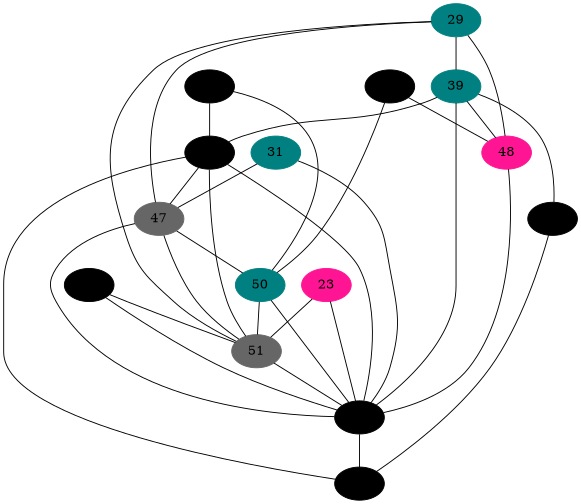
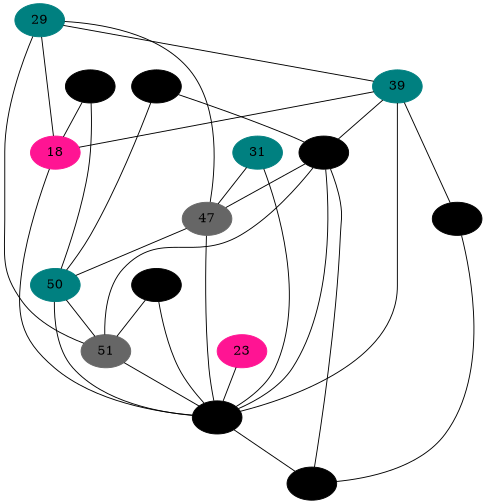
node "48": label "48" -> "18"
edge "47" -- "51": removed
edge "23" -- "51": removed
